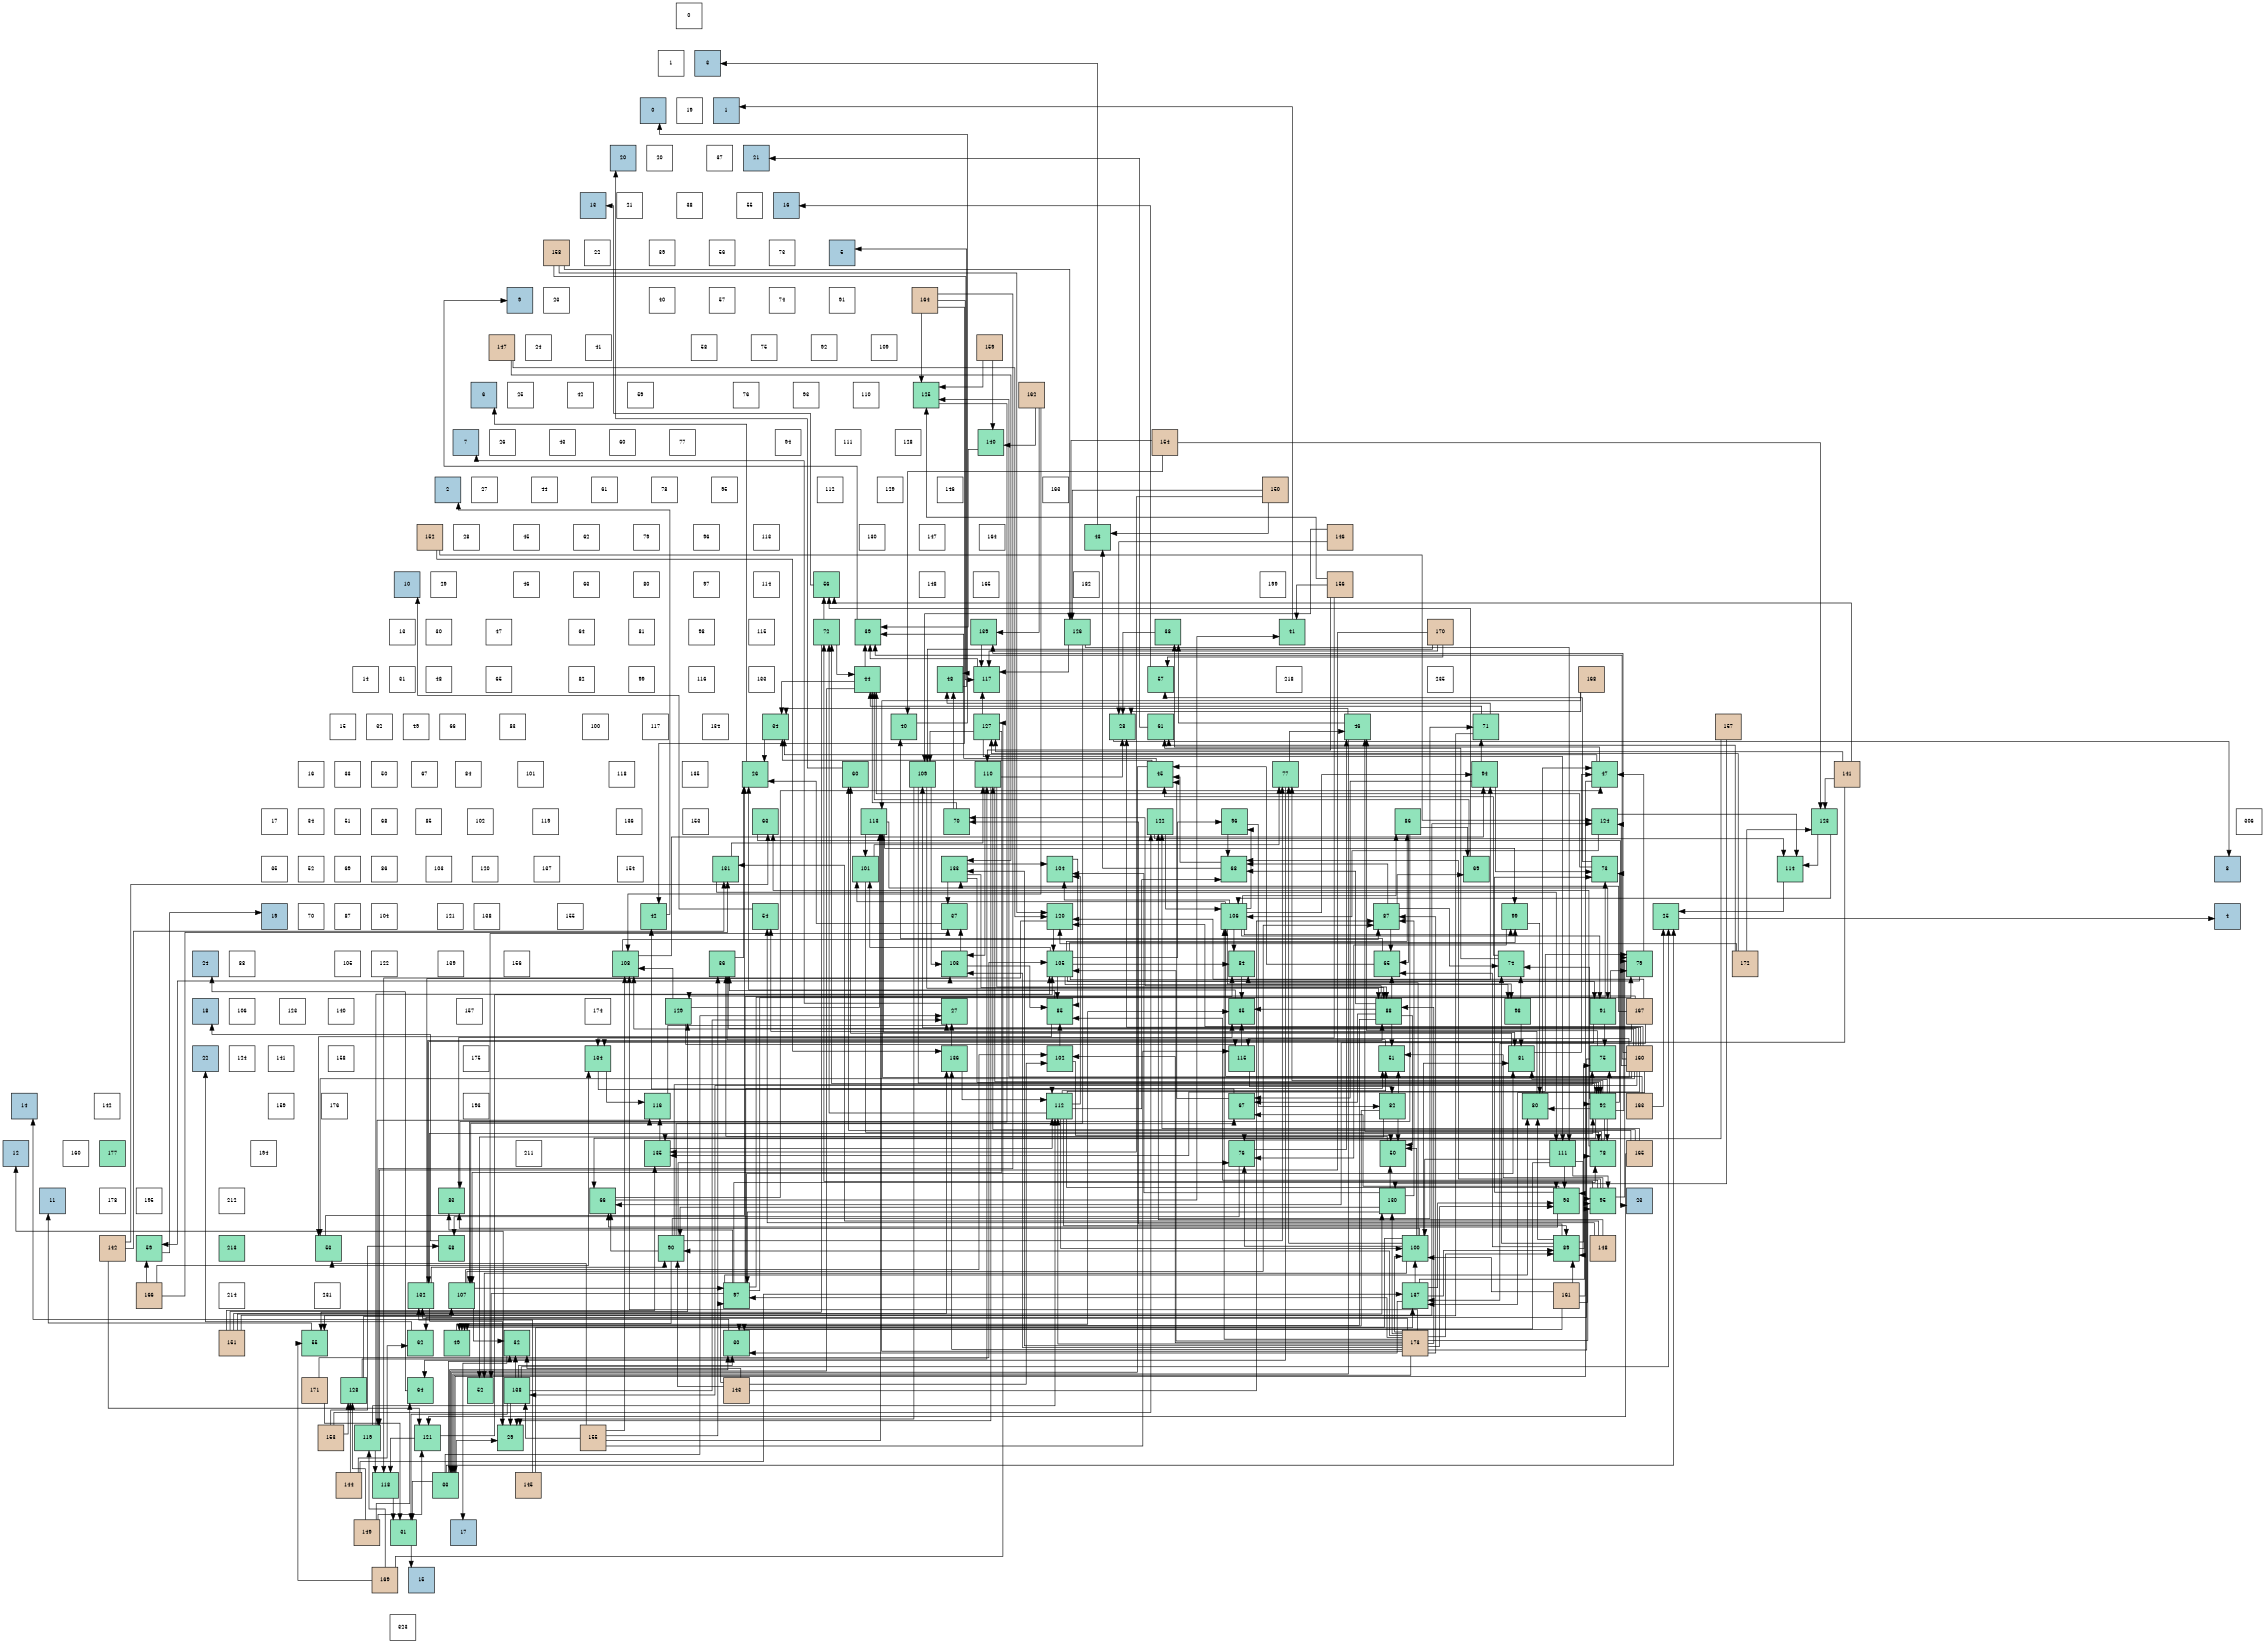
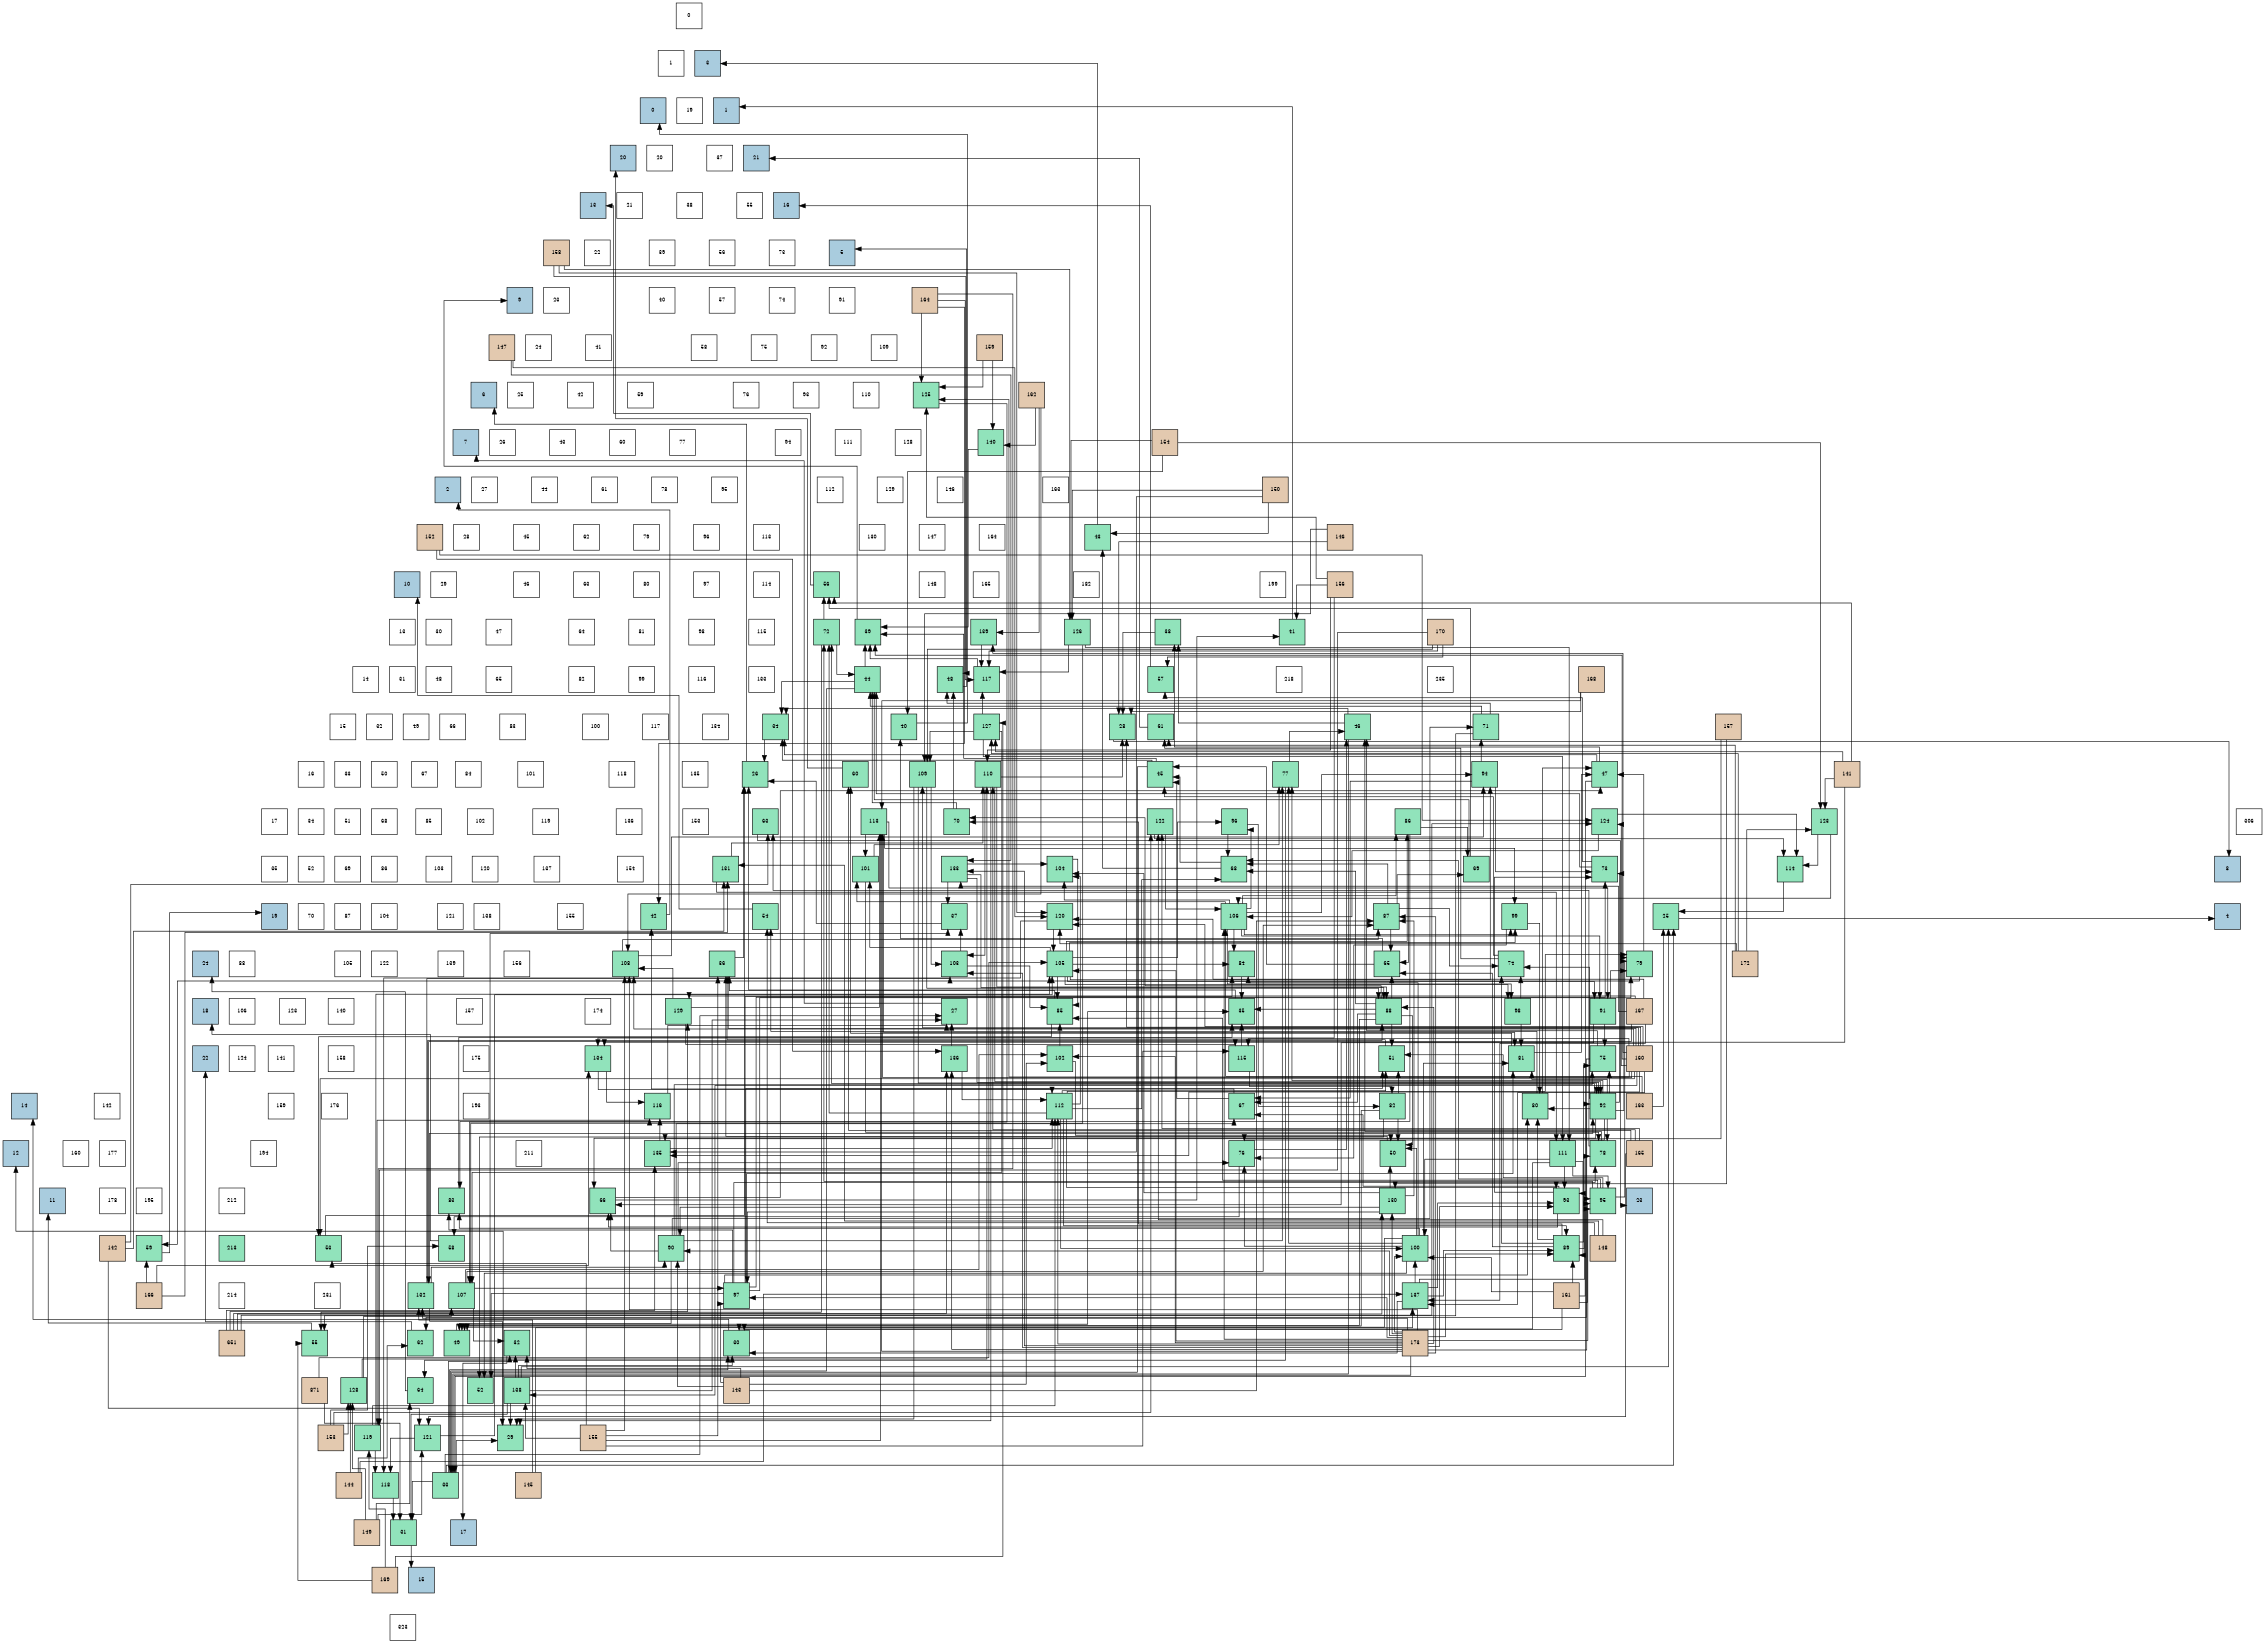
node "177": fillcolor #91e3bb -> #ffffff
node "151": label "151" -> "651"
node "171": label "171" -> "871"
